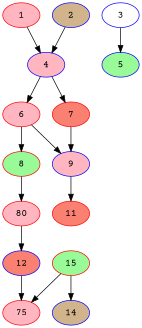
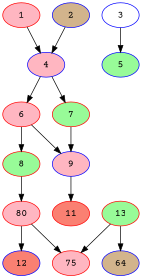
node "7": fillcolor salmon -> palegreen
node "15": label "15" -> "13"
edge "12" -> "75": now "80" -> "75"
node "14": label "14" -> "64"
